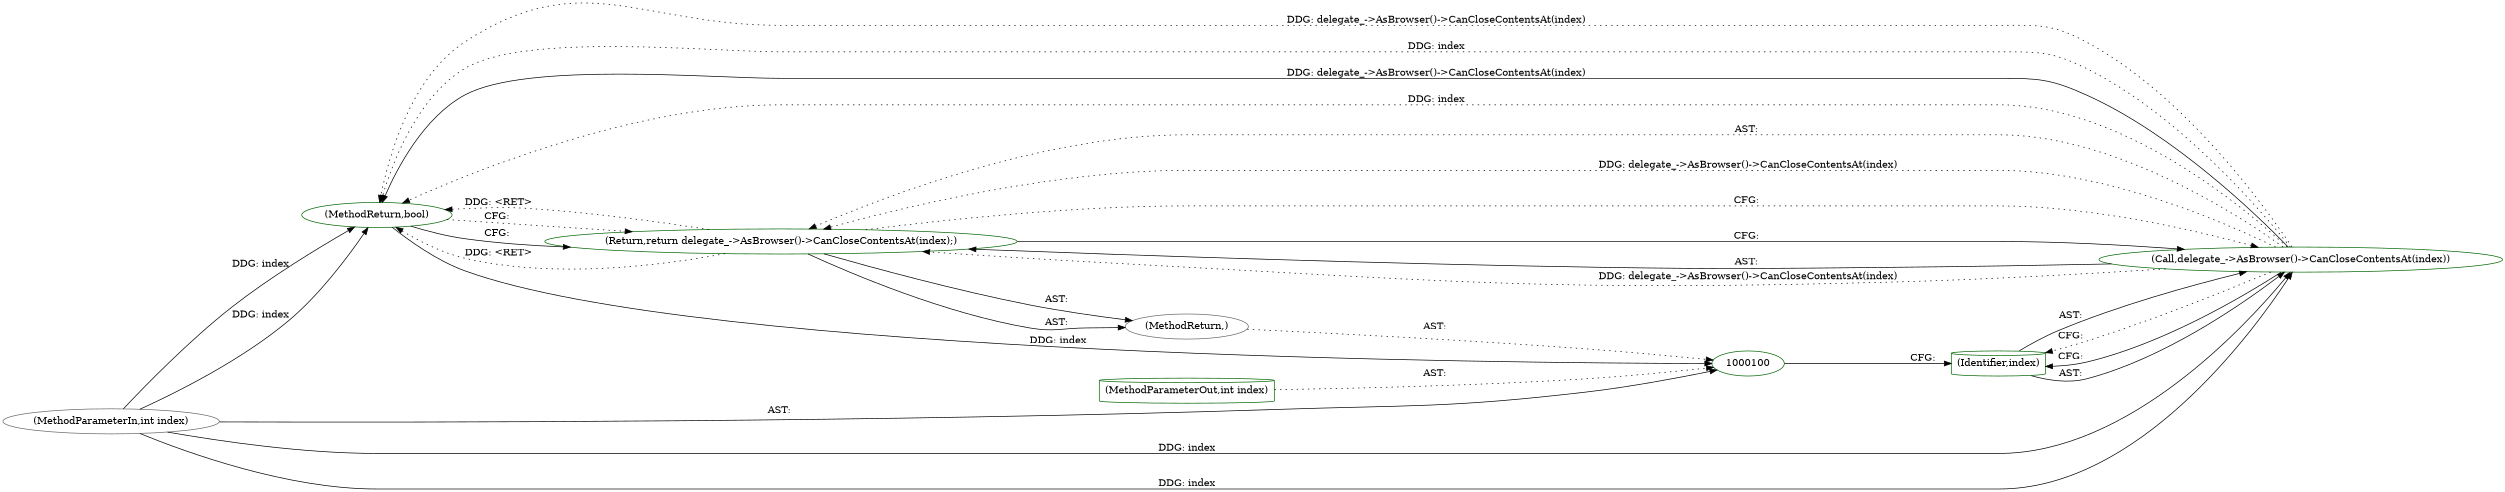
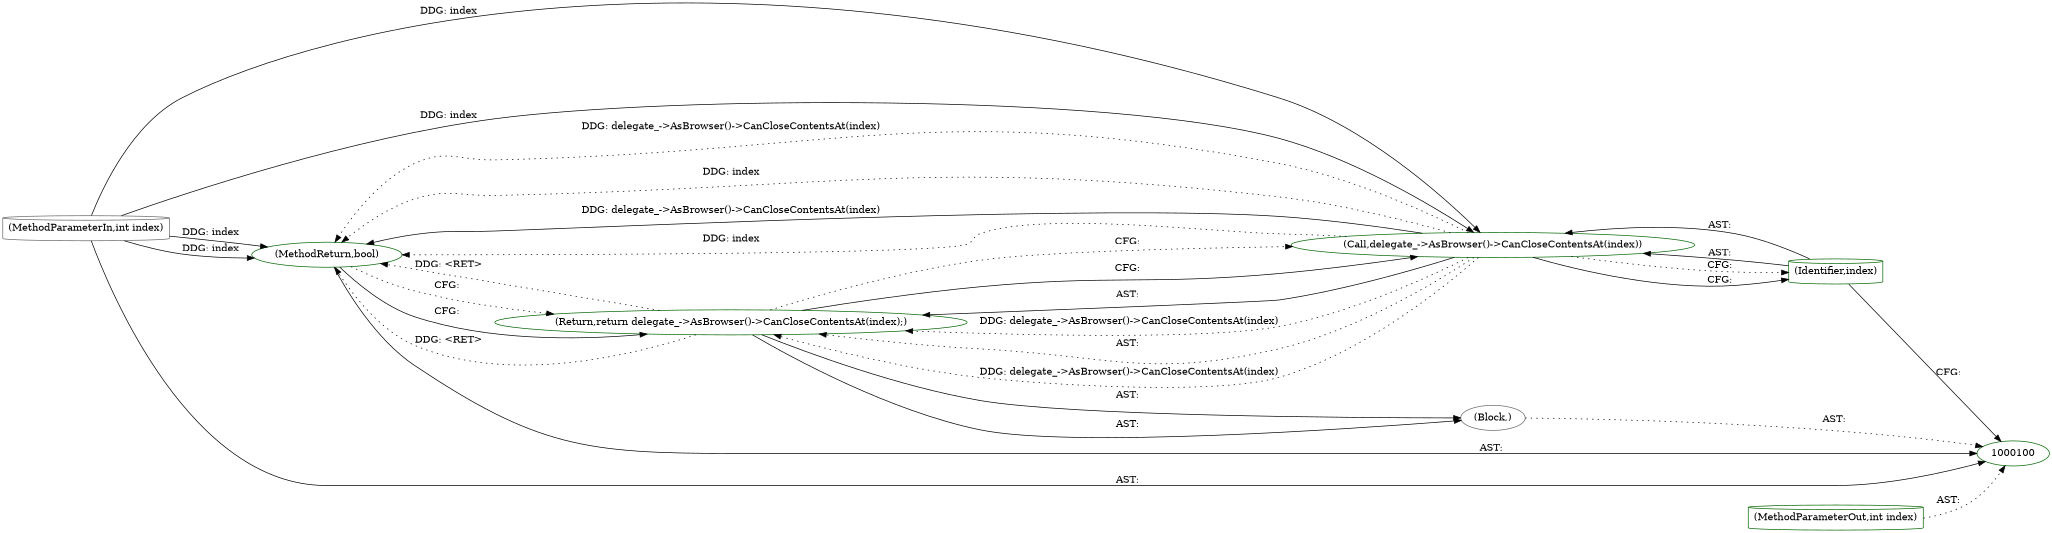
node "(MethodReturn,)": label "(MethodReturn,)" -> "(Block,)"
edge "(MethodReturn,bool)" -> "1000100": label "DDG: index" -> "AST: "
edge "1000100" -> "(Identifier,index)": reversed
node "(MethodParameterIn,int index)": shape ellipse -> cylinder
